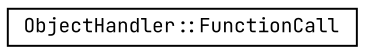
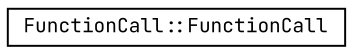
node "ObjectHandler::FunctionCall": label "ObjectHandler::FunctionCall" -> "FunctionCall::FunctionCall"
